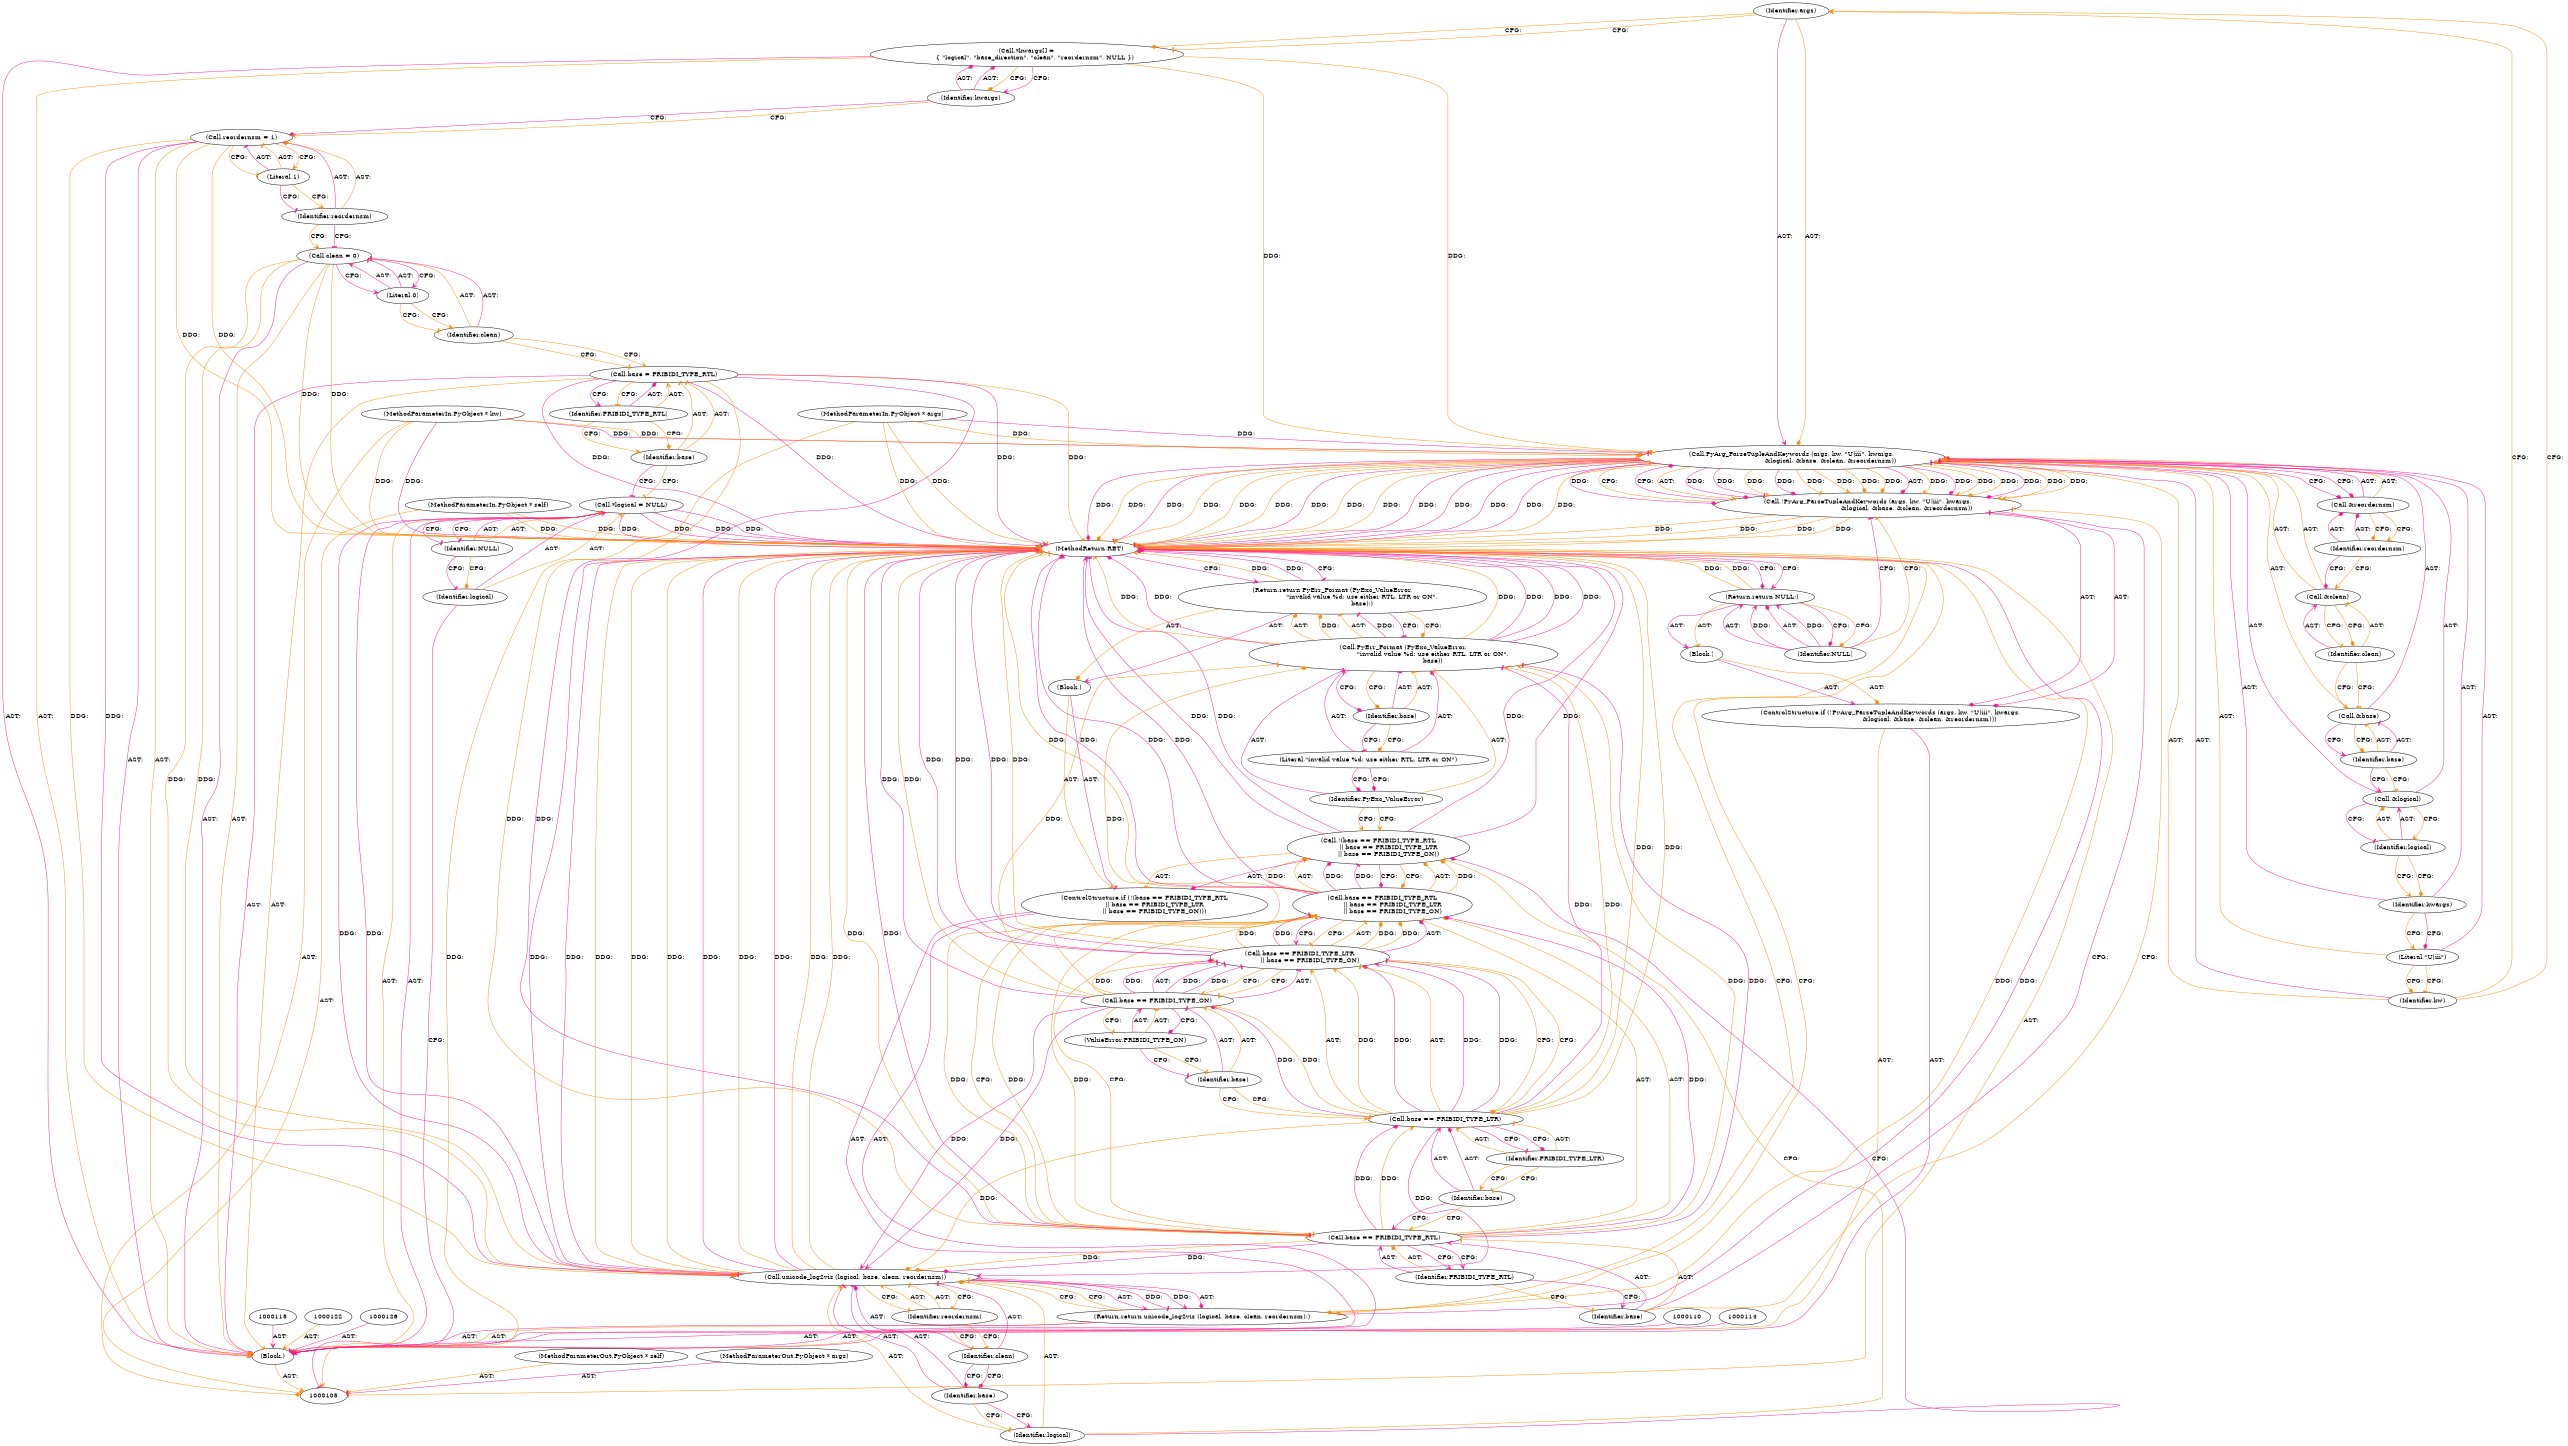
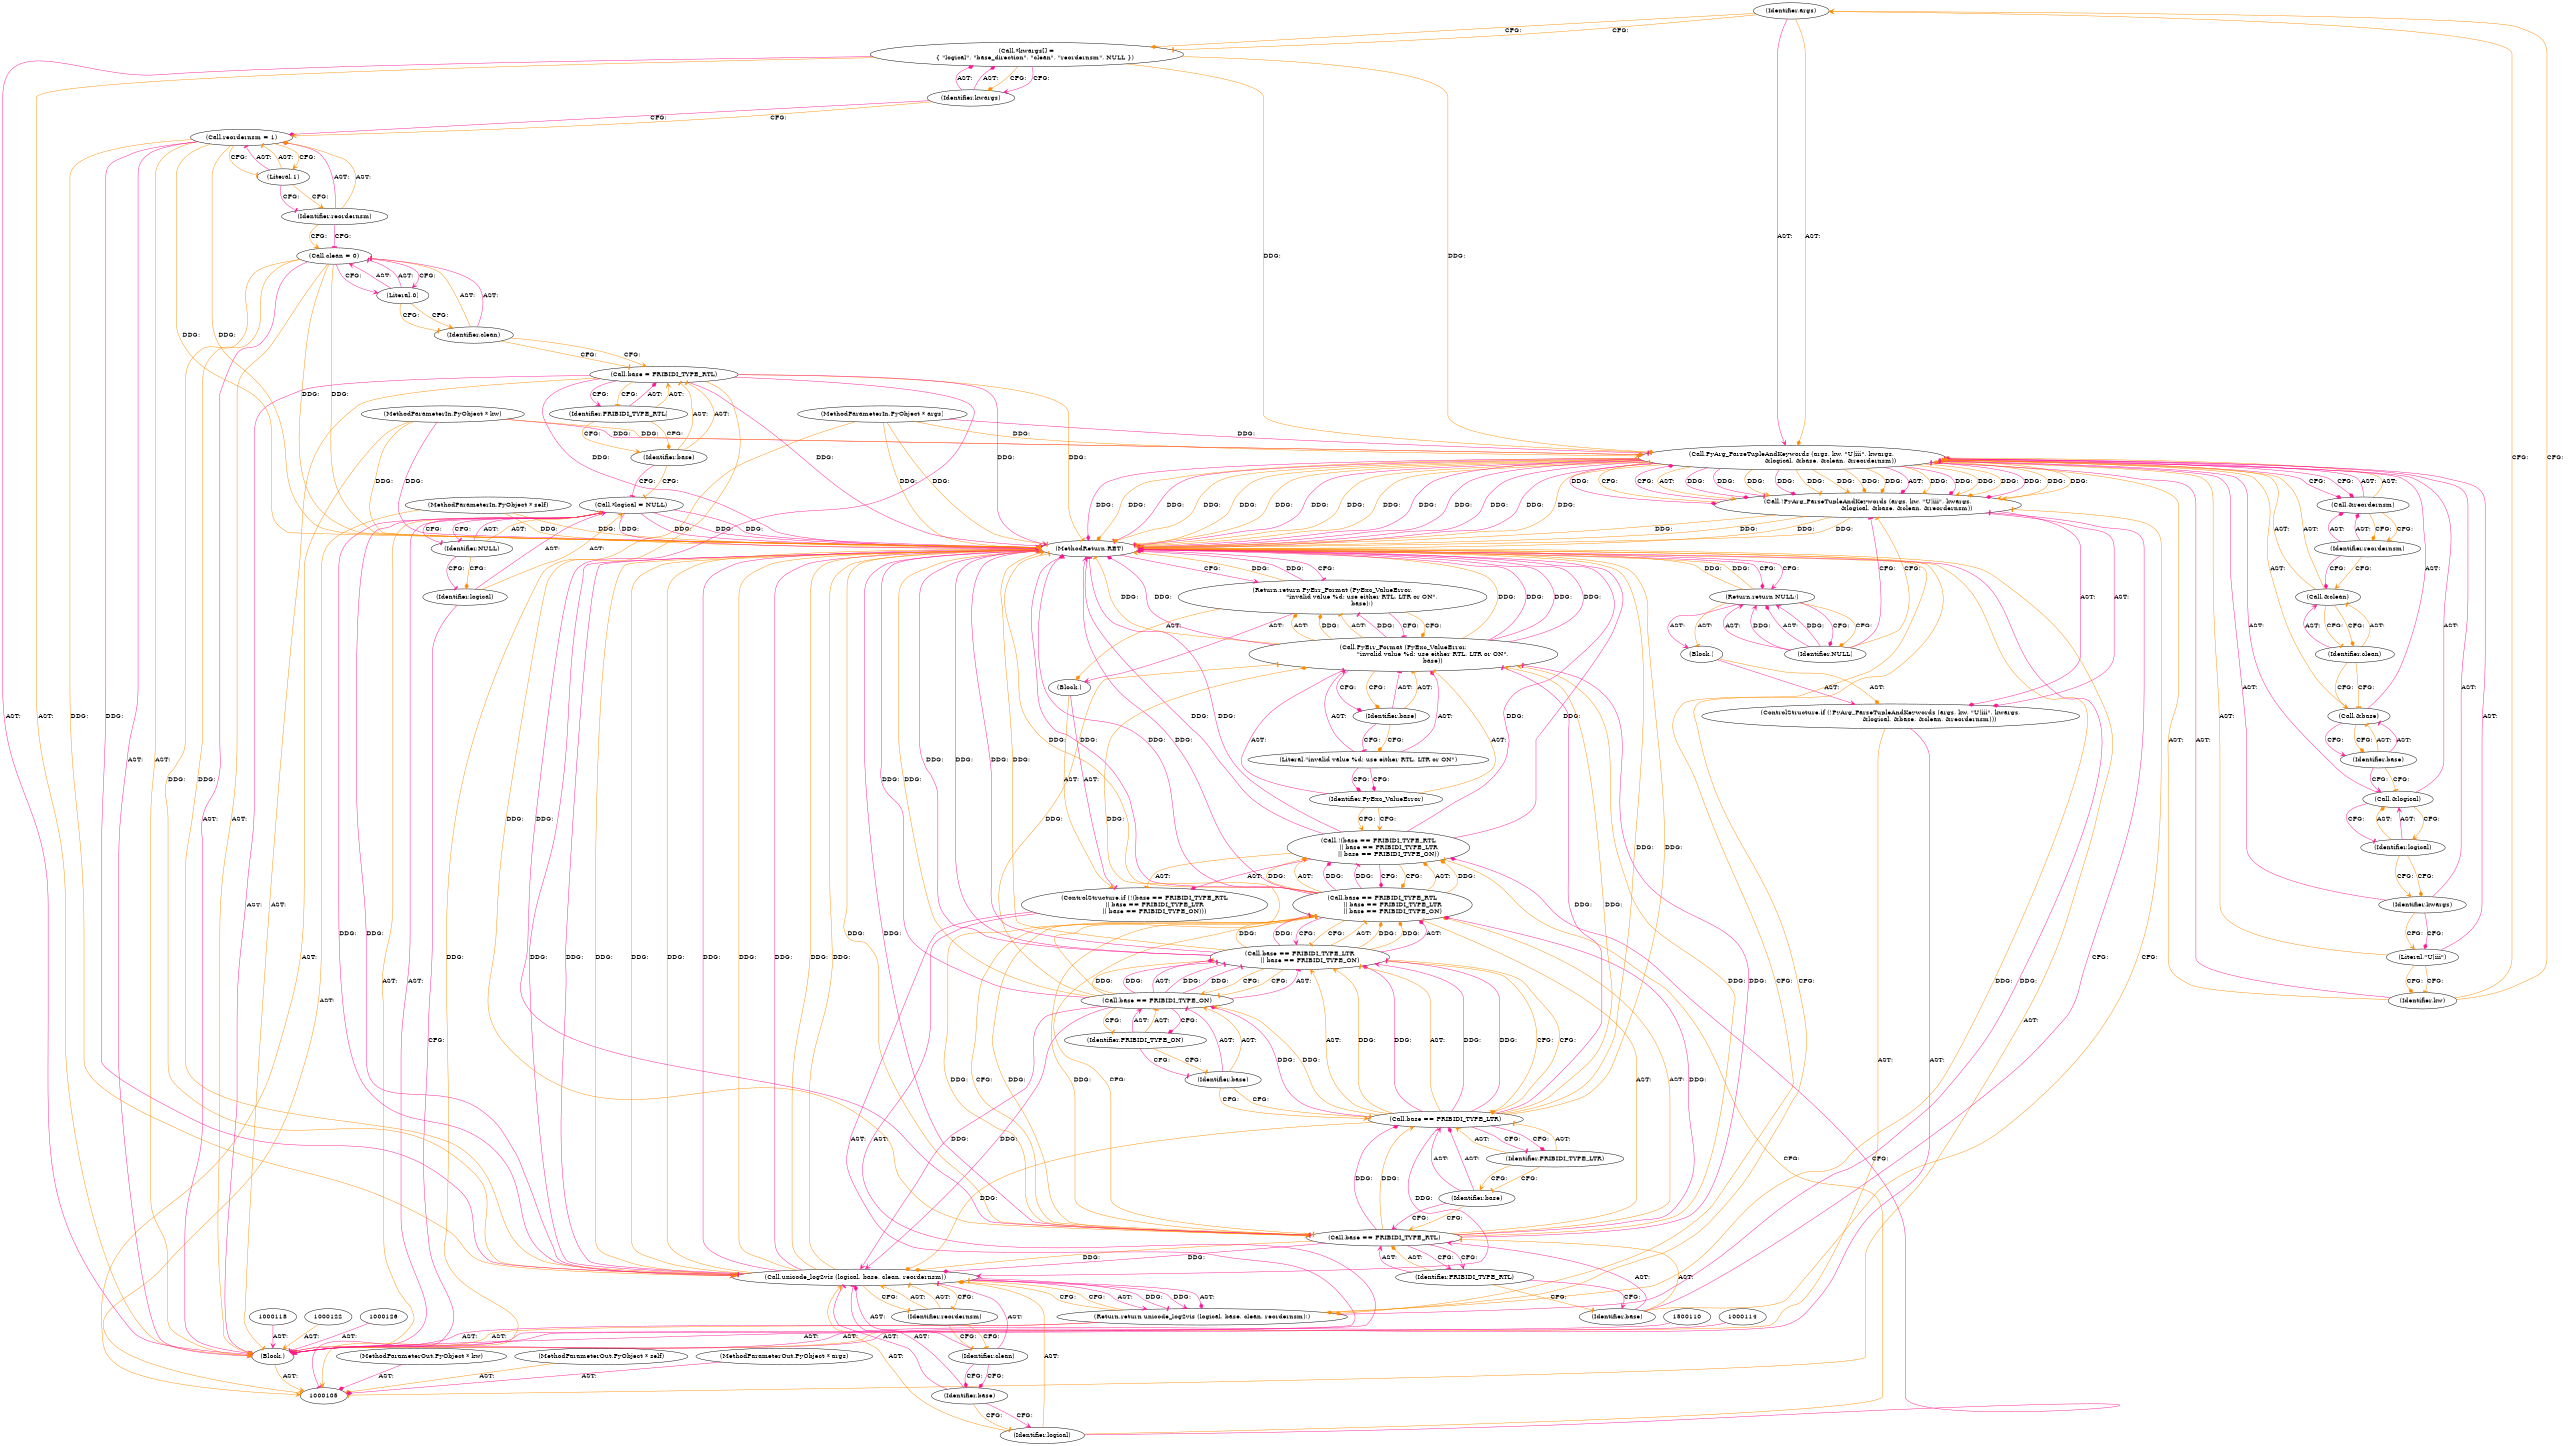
edge "(MethodParameterIn,PyObject * kw)" -> "1000105": arrowhead diamond -> vee
node "(ValueError,FRIBIDI_TYPE_ON)": label "(ValueError,FRIBIDI_TYPE_ON)" -> "(Identifier,FRIBIDI_TYPE_ON)"
node "1000110": label "1000110" -> "1500110"
node "(MethodParameterOut,PyObject * kw)": added
edge "(MethodParameterOut,PyObject * args)" -> "1000105": arrowhead tee -> diamond
